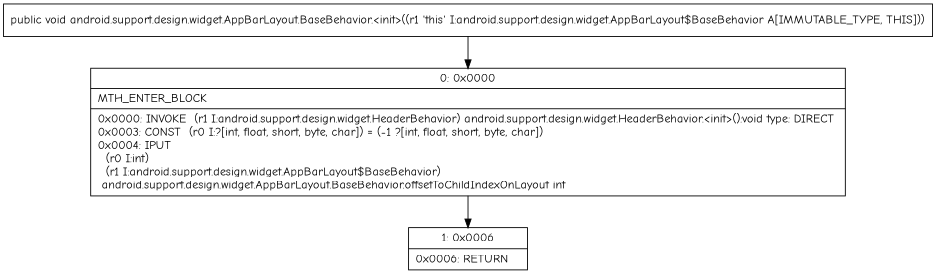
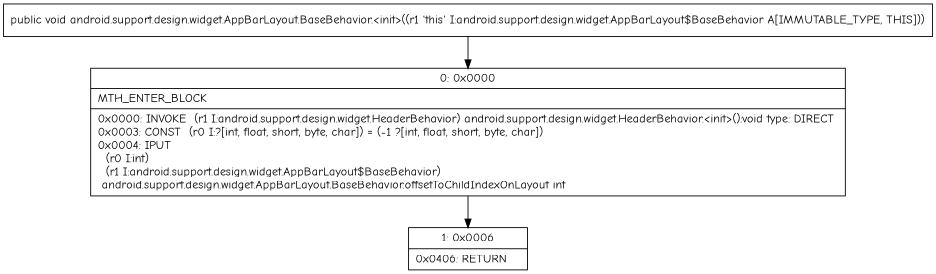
node "1: 0x0006": text "0x0006: RETURN" -> "0x0406: RETURN"
